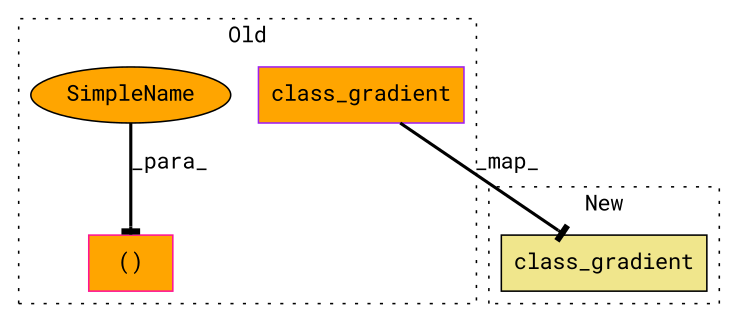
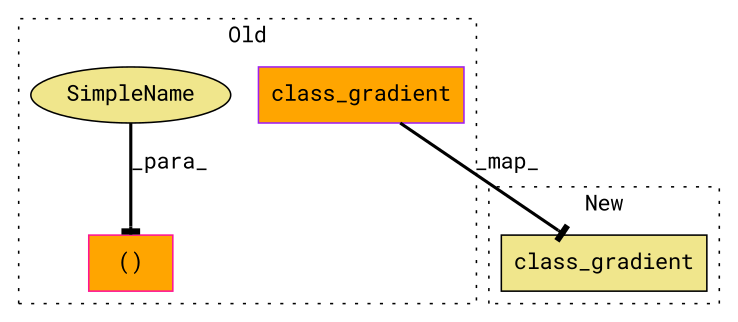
node "SimpleName": fillcolor orange -> khaki
